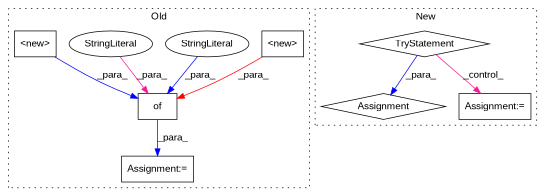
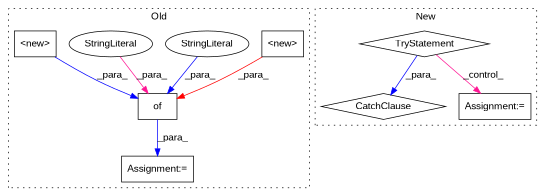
node "Assignment": label "Assignment" -> "CatchClause"
